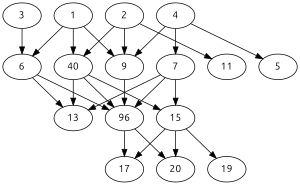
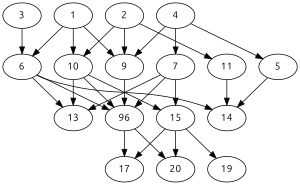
node "40": label "40" -> "10"
node "14": added
